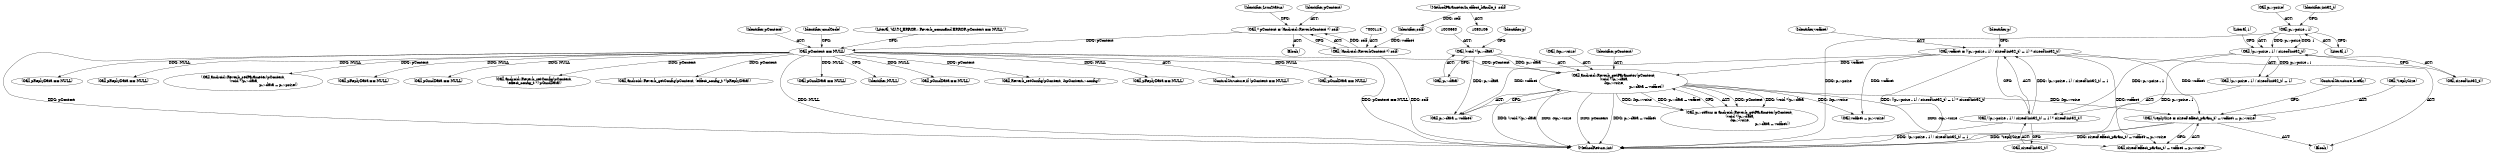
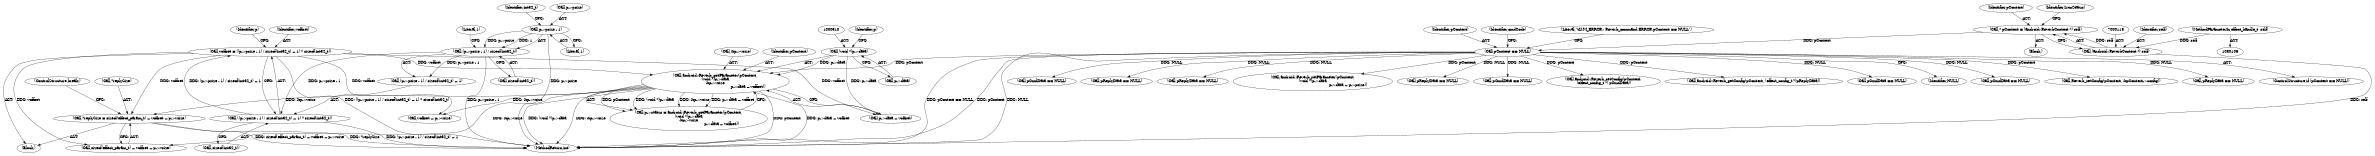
edge "(MethodParameterIn,effect_handle_t  self)" -> "(Identifier,self)": now "(MethodParameterIn,effect_handle_t  self)" -> "(Call,(android::ReverbContext *) self)"
node "1000330": label "1000330" -> "1000310"
edge "(Identifier,self)" -> "(Call,(android::ReverbContext *) self)": label "DDG: voffset" -> "AST: "
